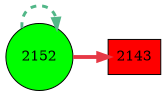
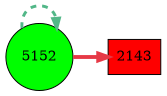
node "2152": label "2152" -> "5152"
